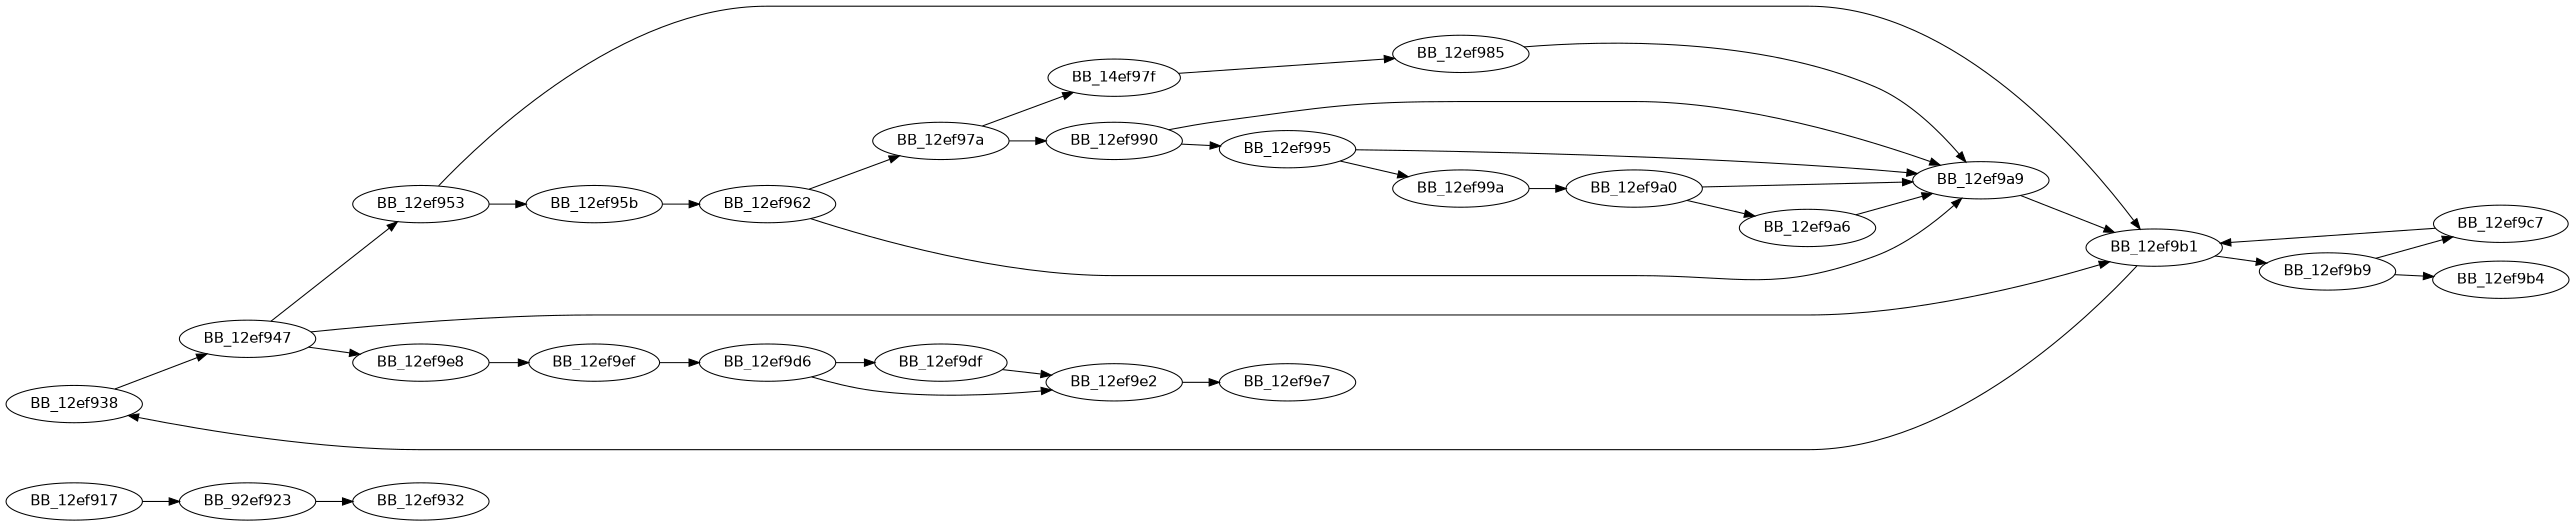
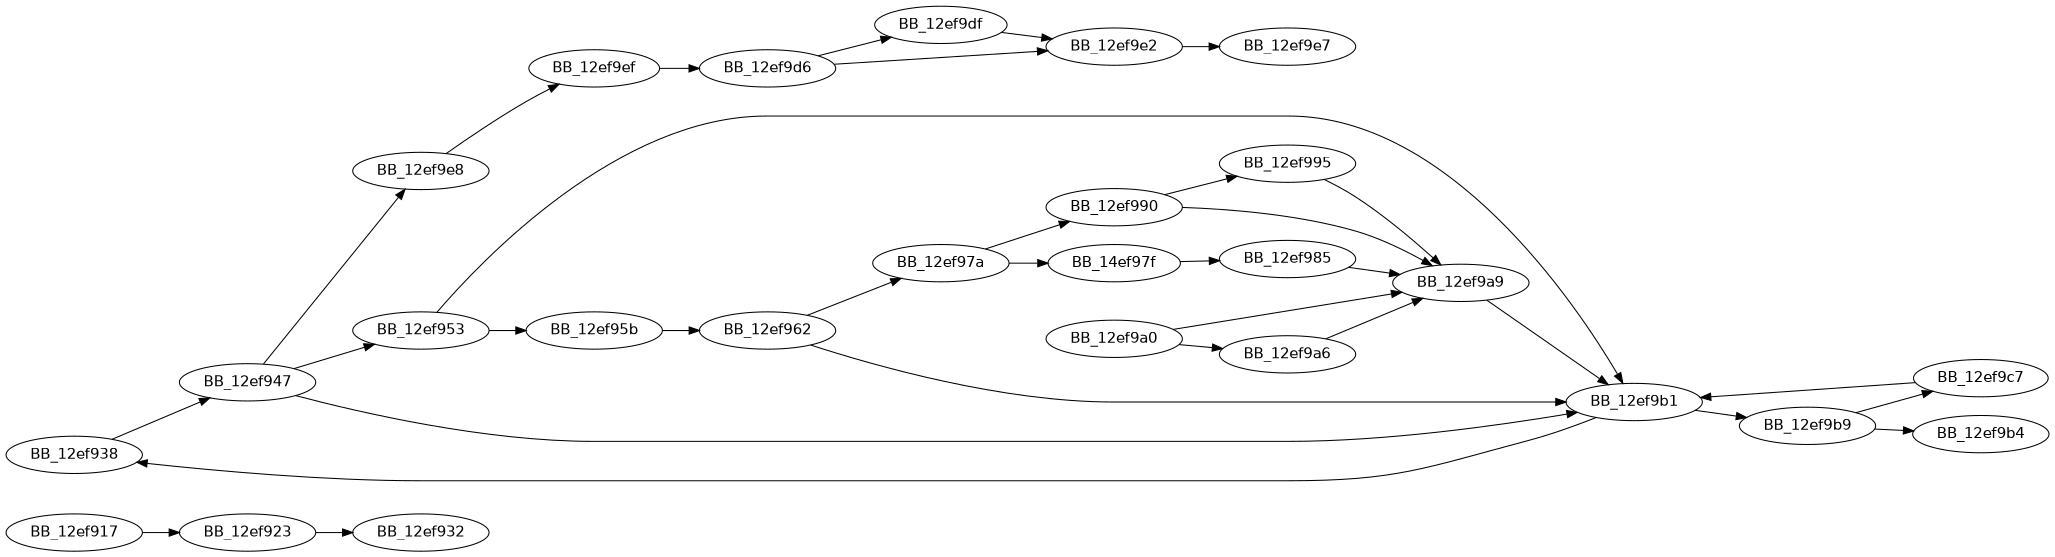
node "BB_12ef99a": removed
edge "BB_12ef962" -> "BB_12ef9a9": now "BB_12ef962" -> "BB_12ef9b1"
node "BB_92ef923": label "BB_92ef923" -> "BB_12ef923"
